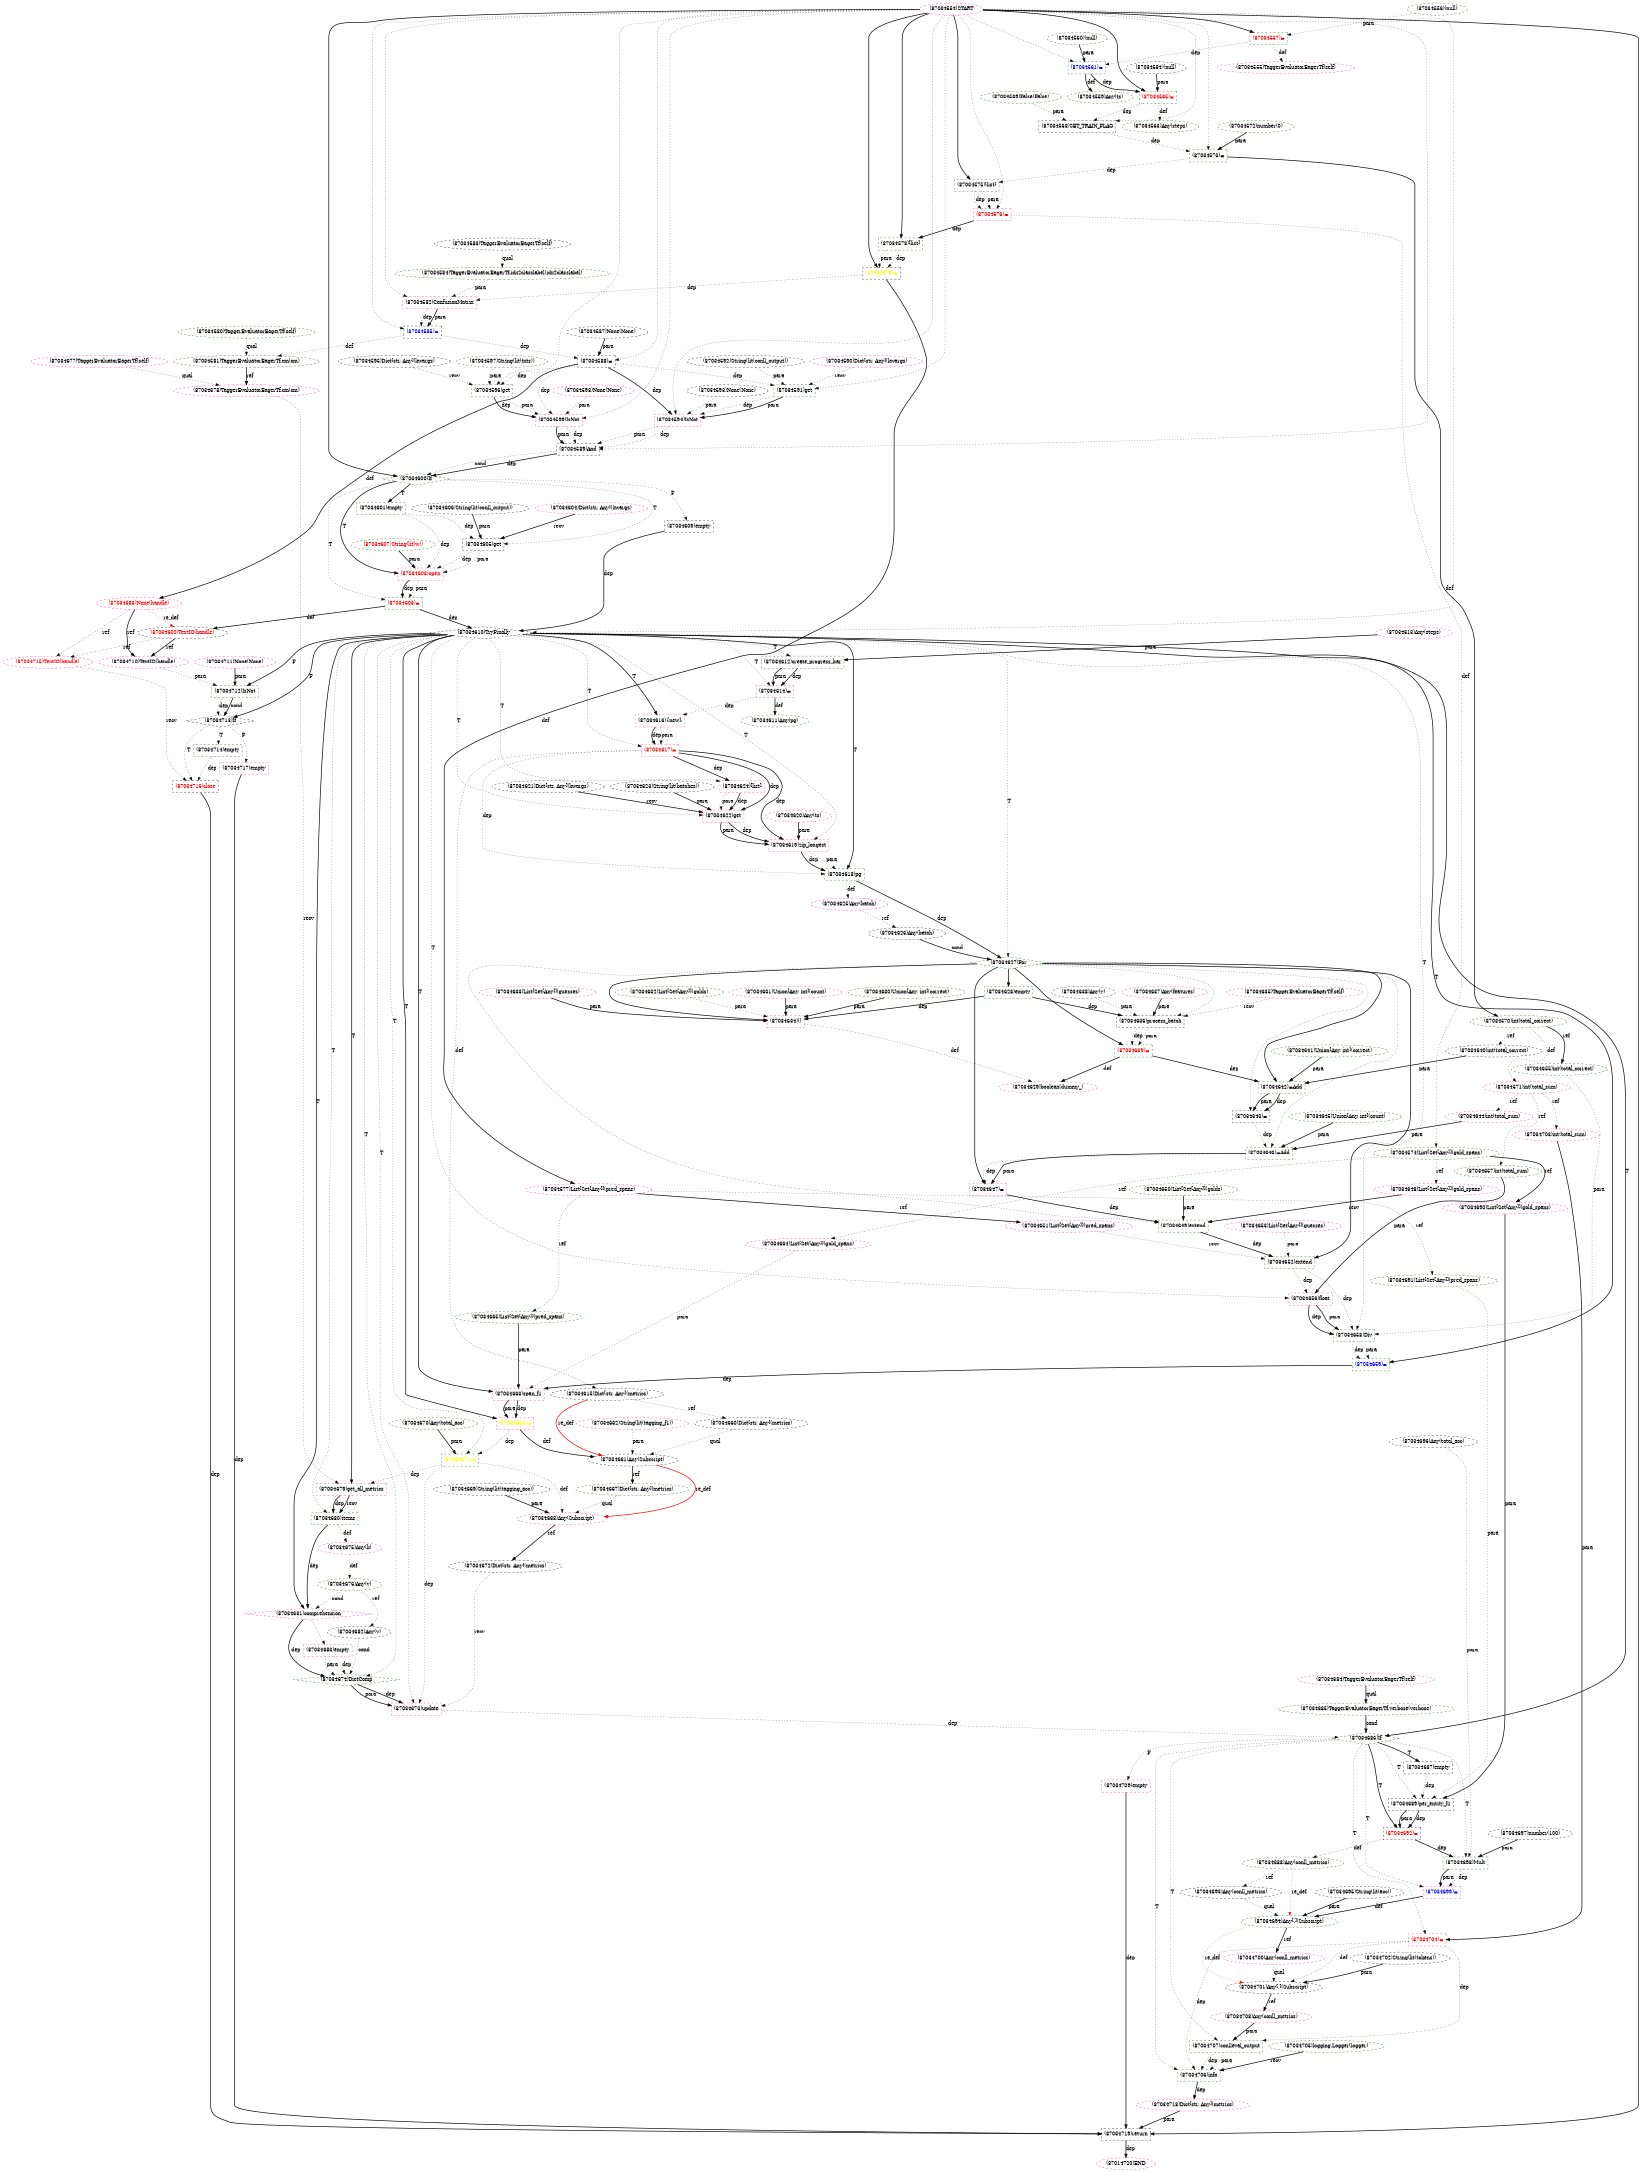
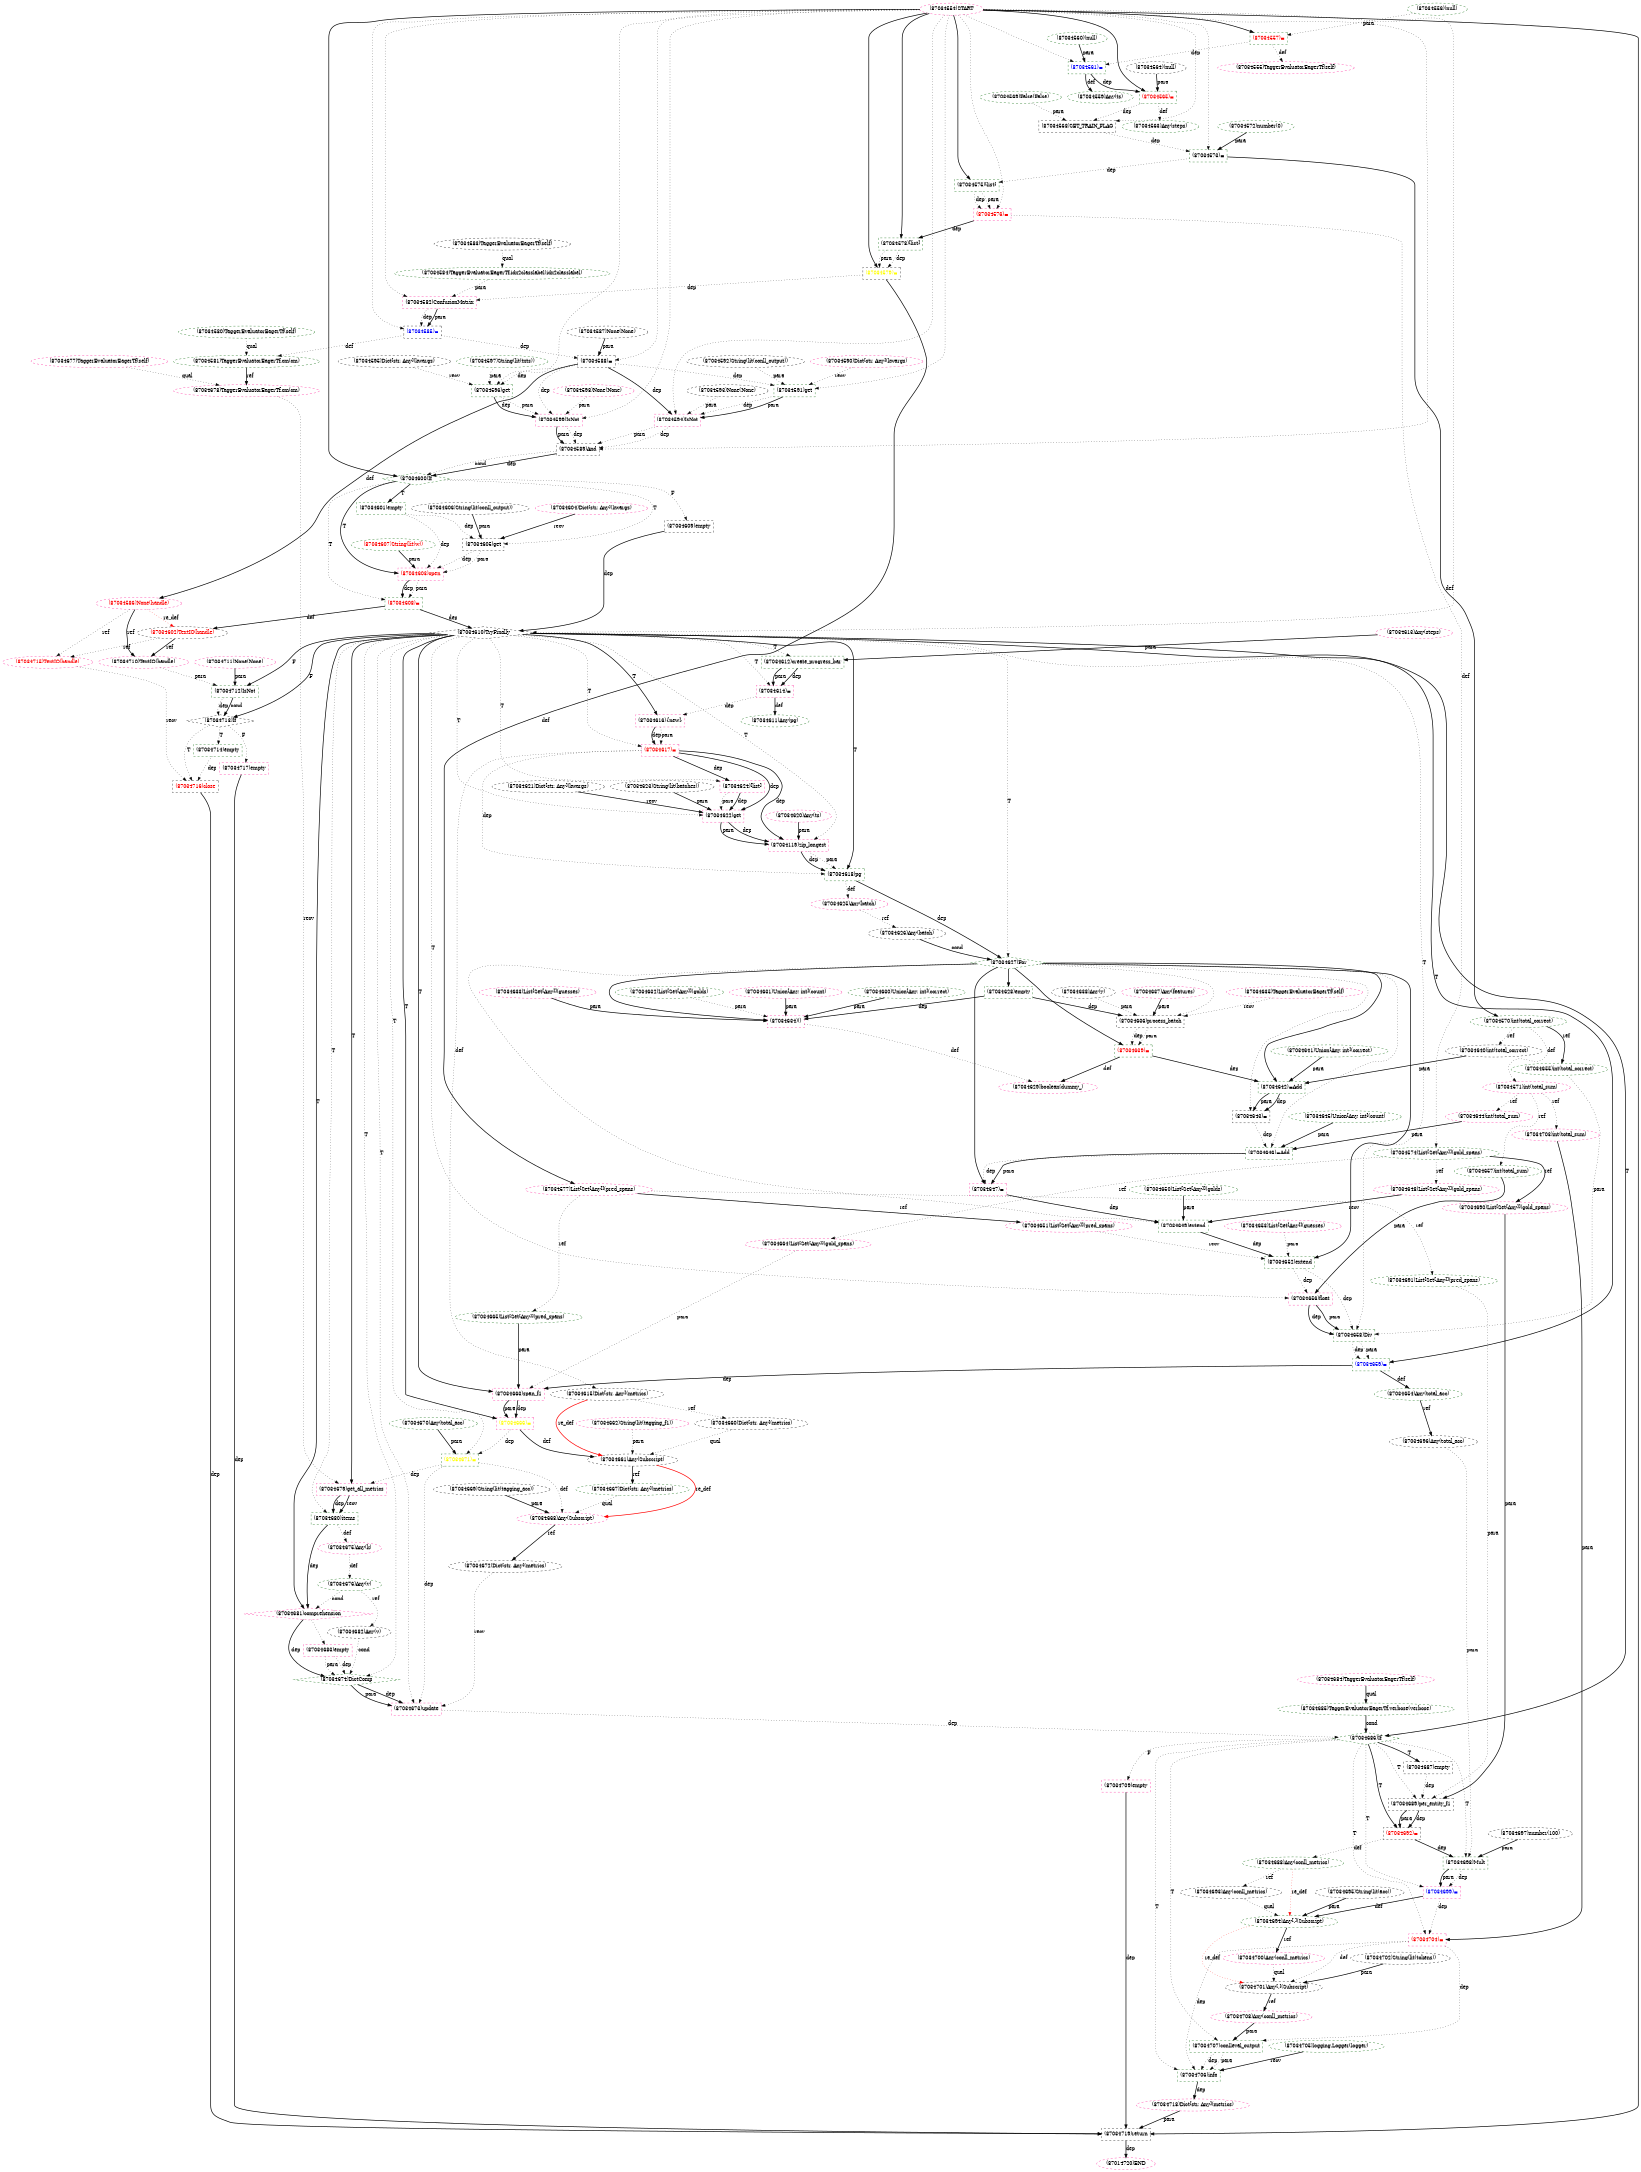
node "(87034619)zip_longest": label "(87034619)zip_longest" -> "(87034119)zip_longest"
node "(87034654)Any(total_acc)": added
edge "(87034699)=" -> "(87034704)=": added, label "dep"
